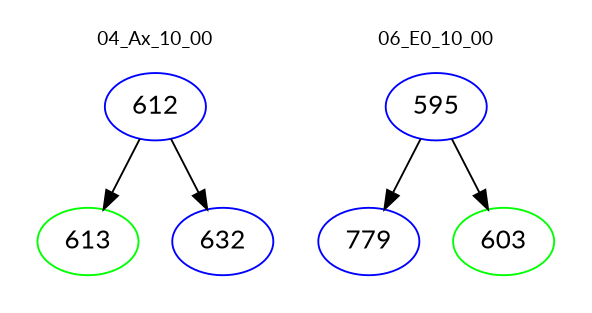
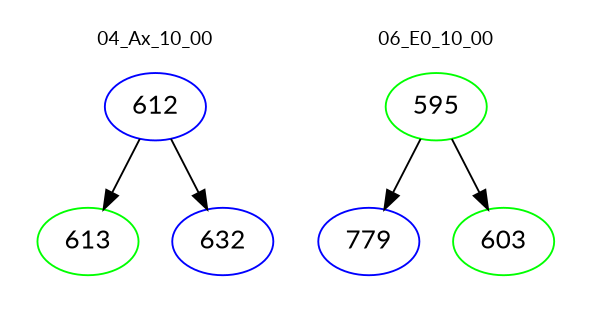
node "595": color blue -> green
